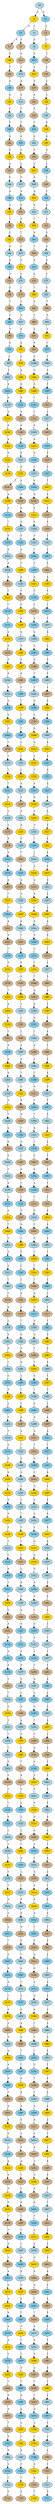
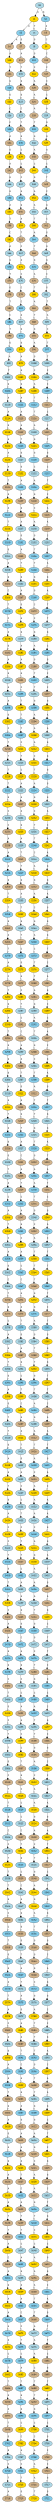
edge "S131" -> "S134": now "S130" -> "S134"
